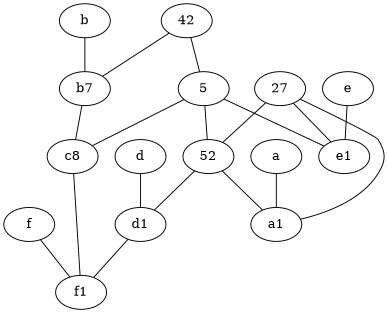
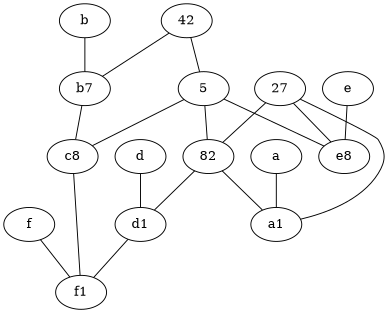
node "52": label "52" -> "82"
node "e1": label "e1" -> "e8"
